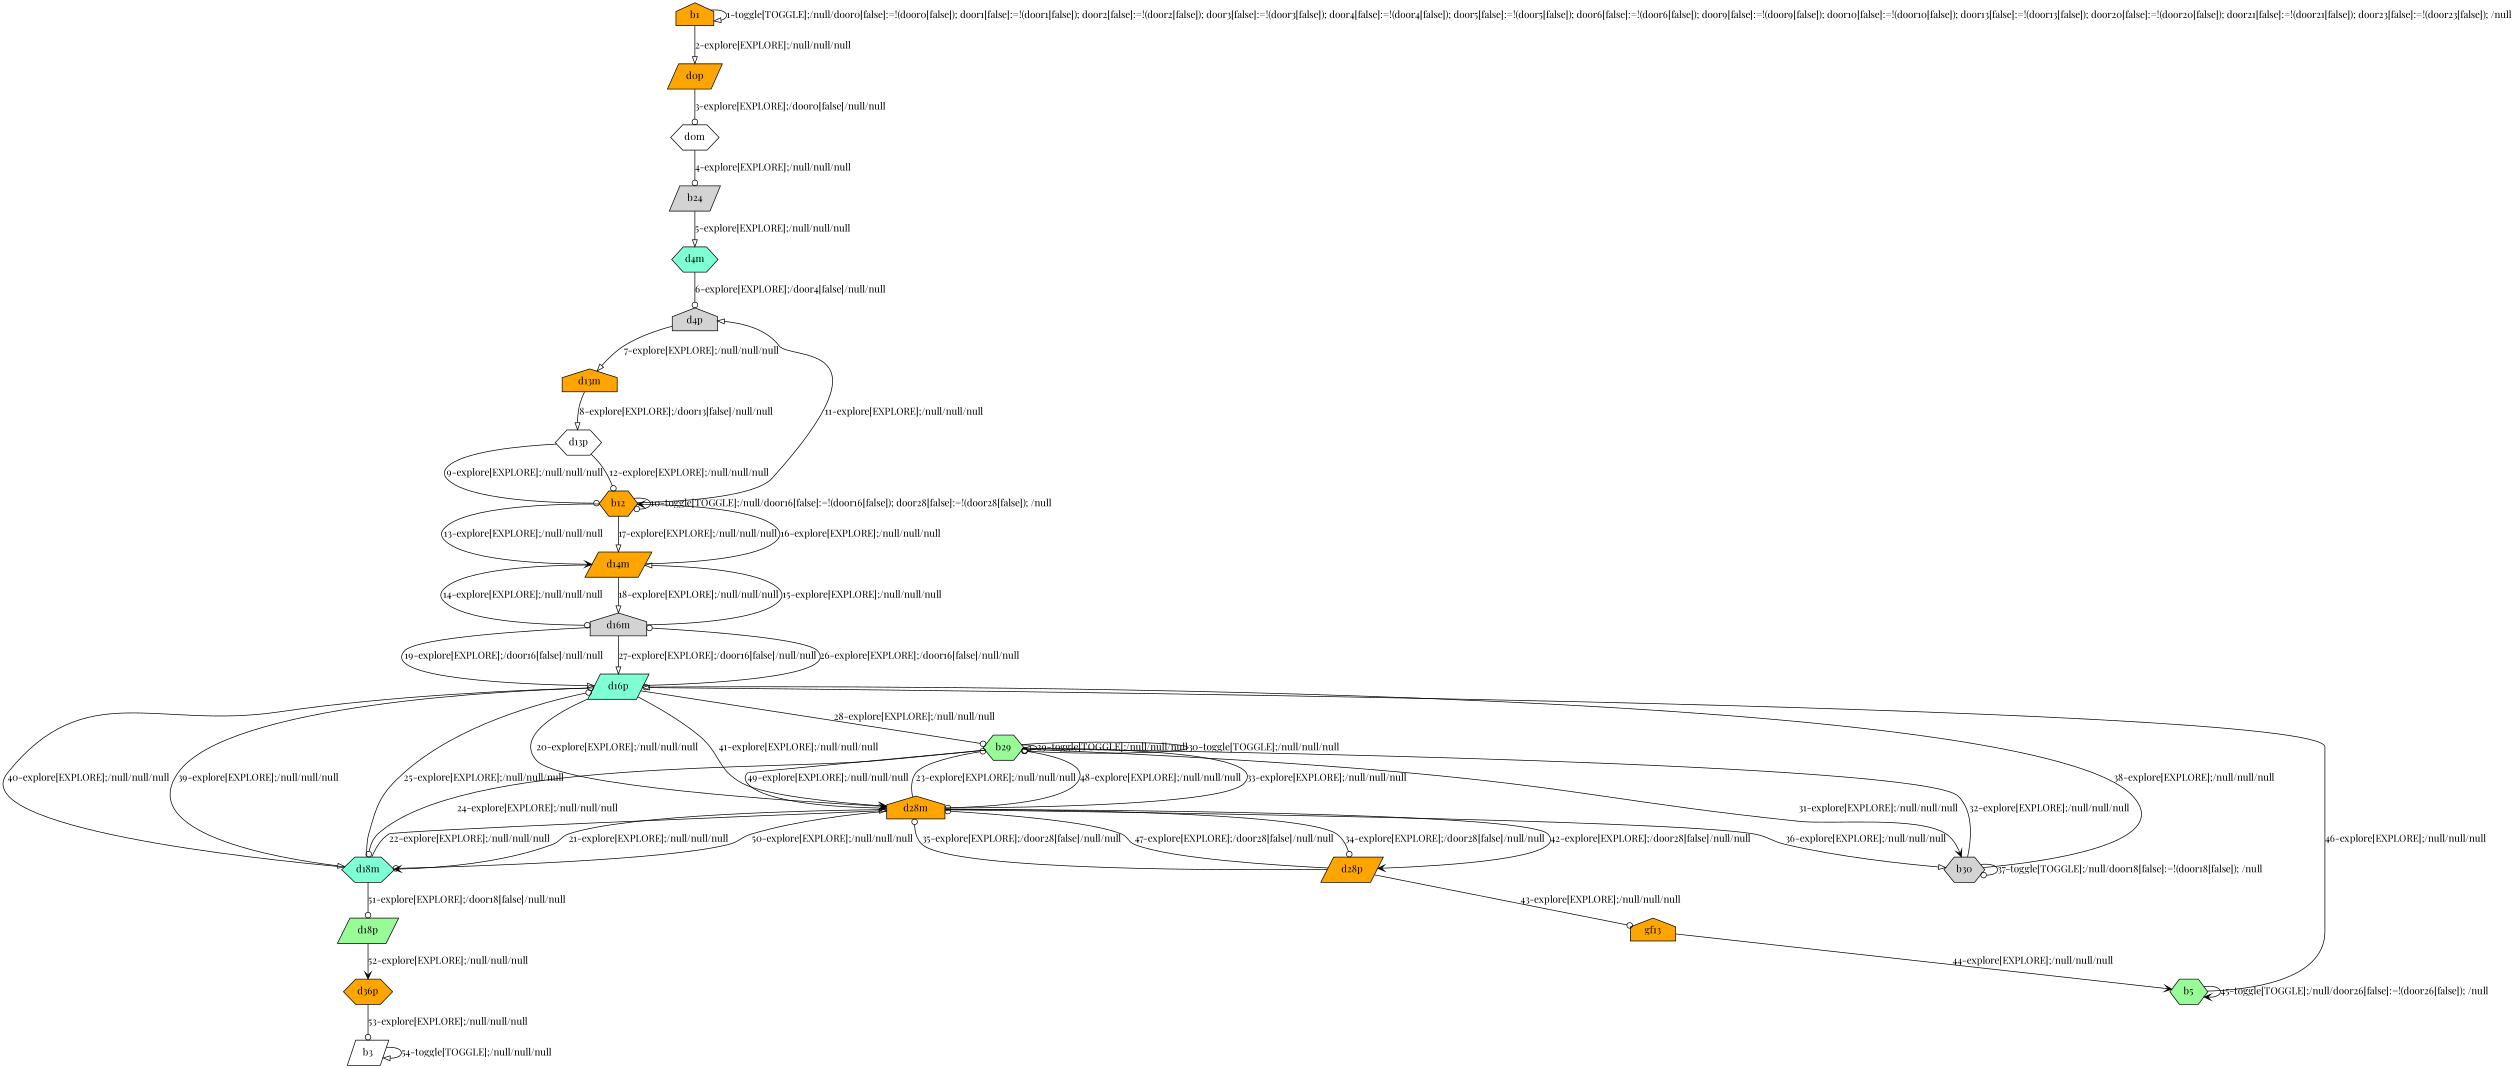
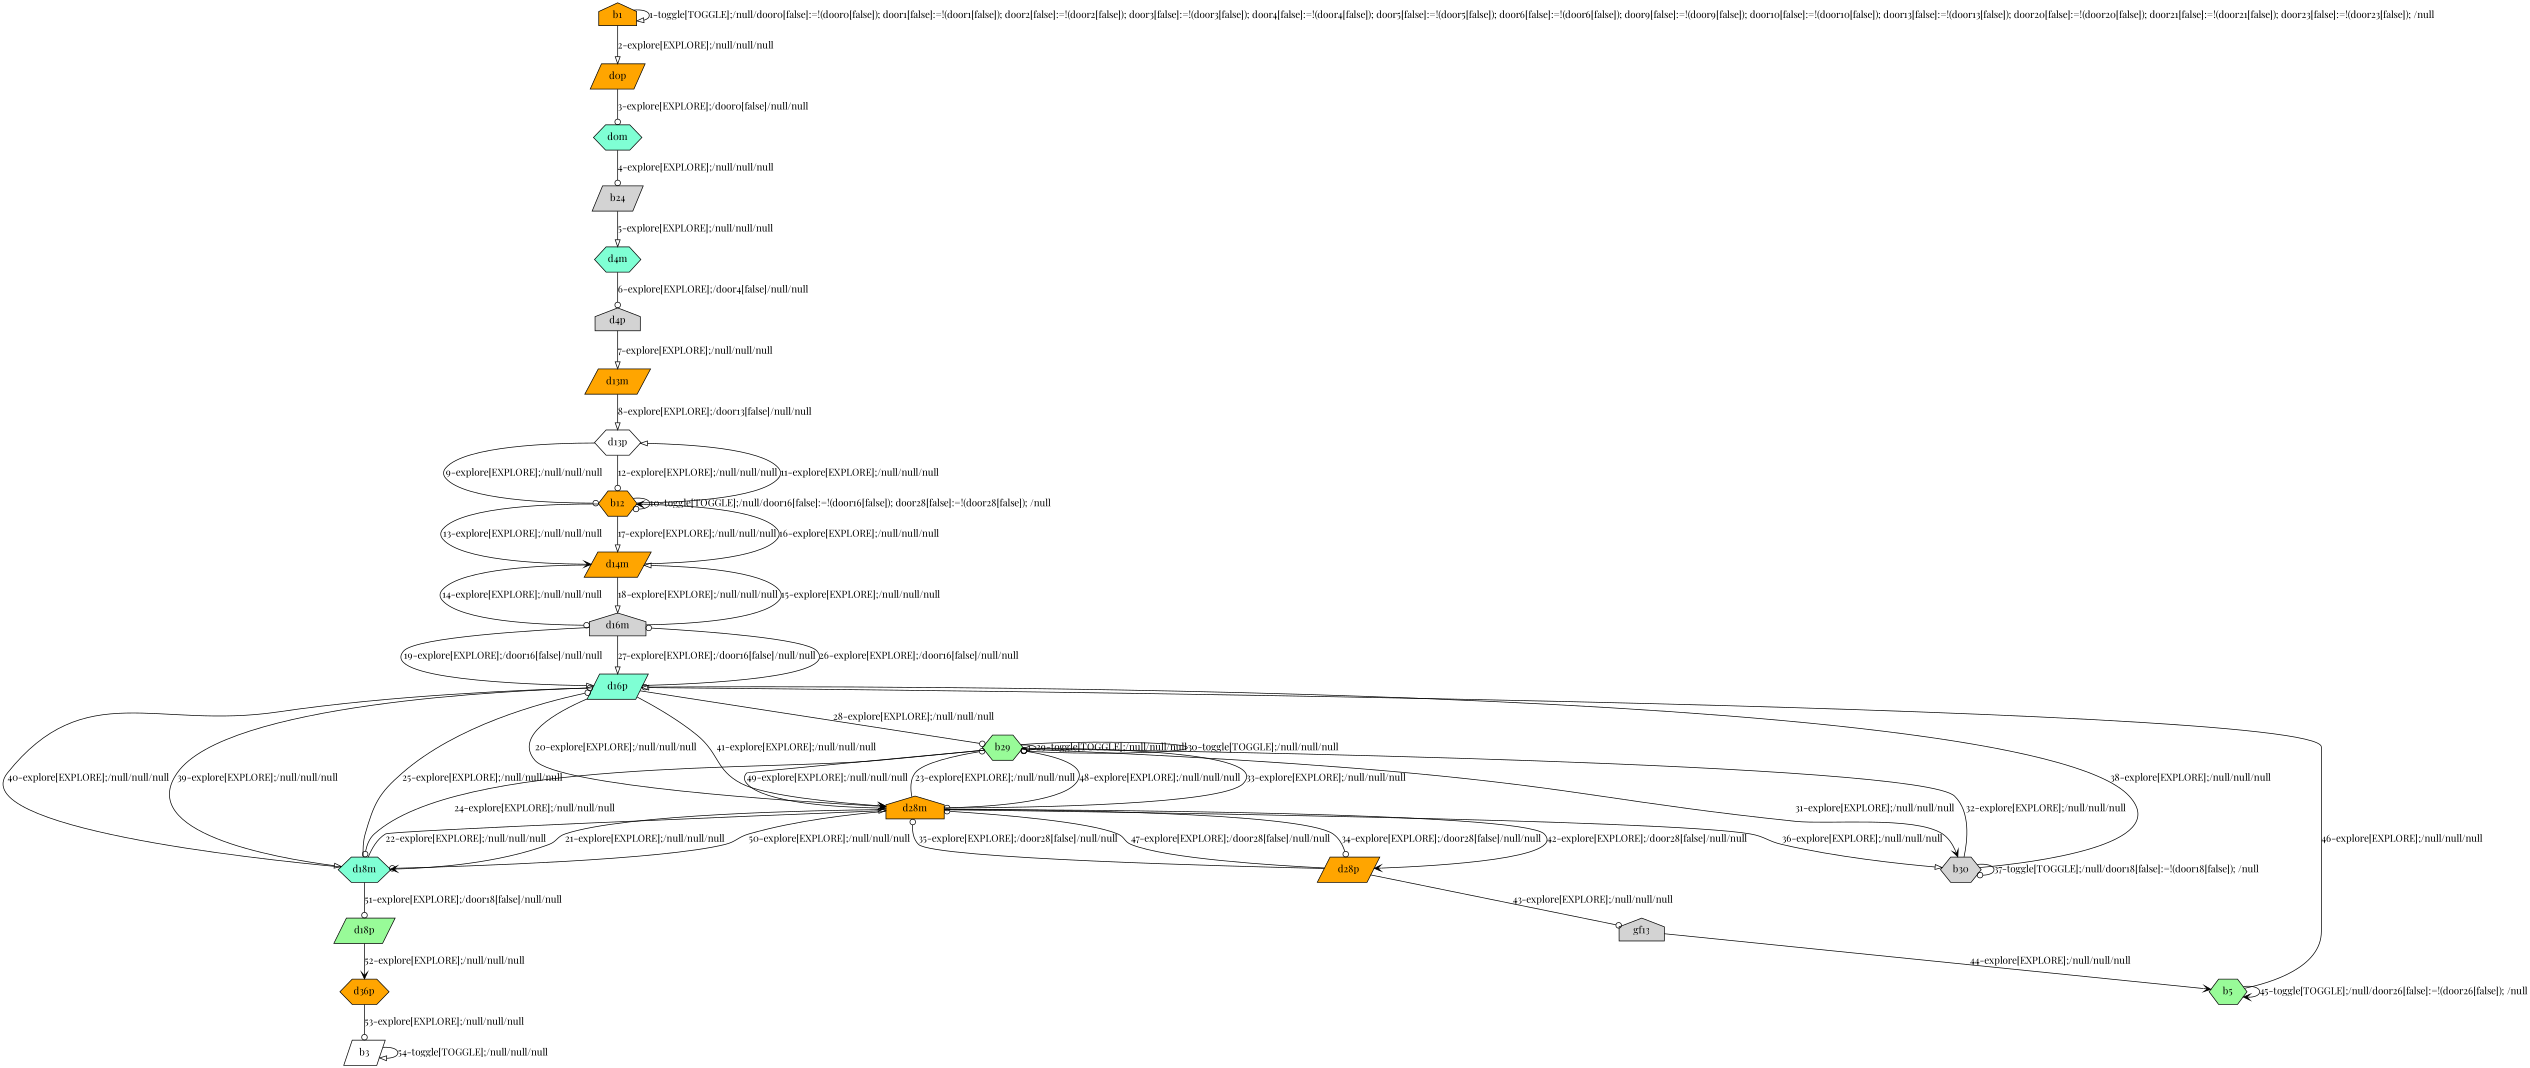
node "d0m": fillcolor white -> aquamarine
node "d13m": shape house -> parallelogram
edge "b12" -> "d4p": now "b12" -> "d13p"
node "gf13": fillcolor orange -> lightgrey
